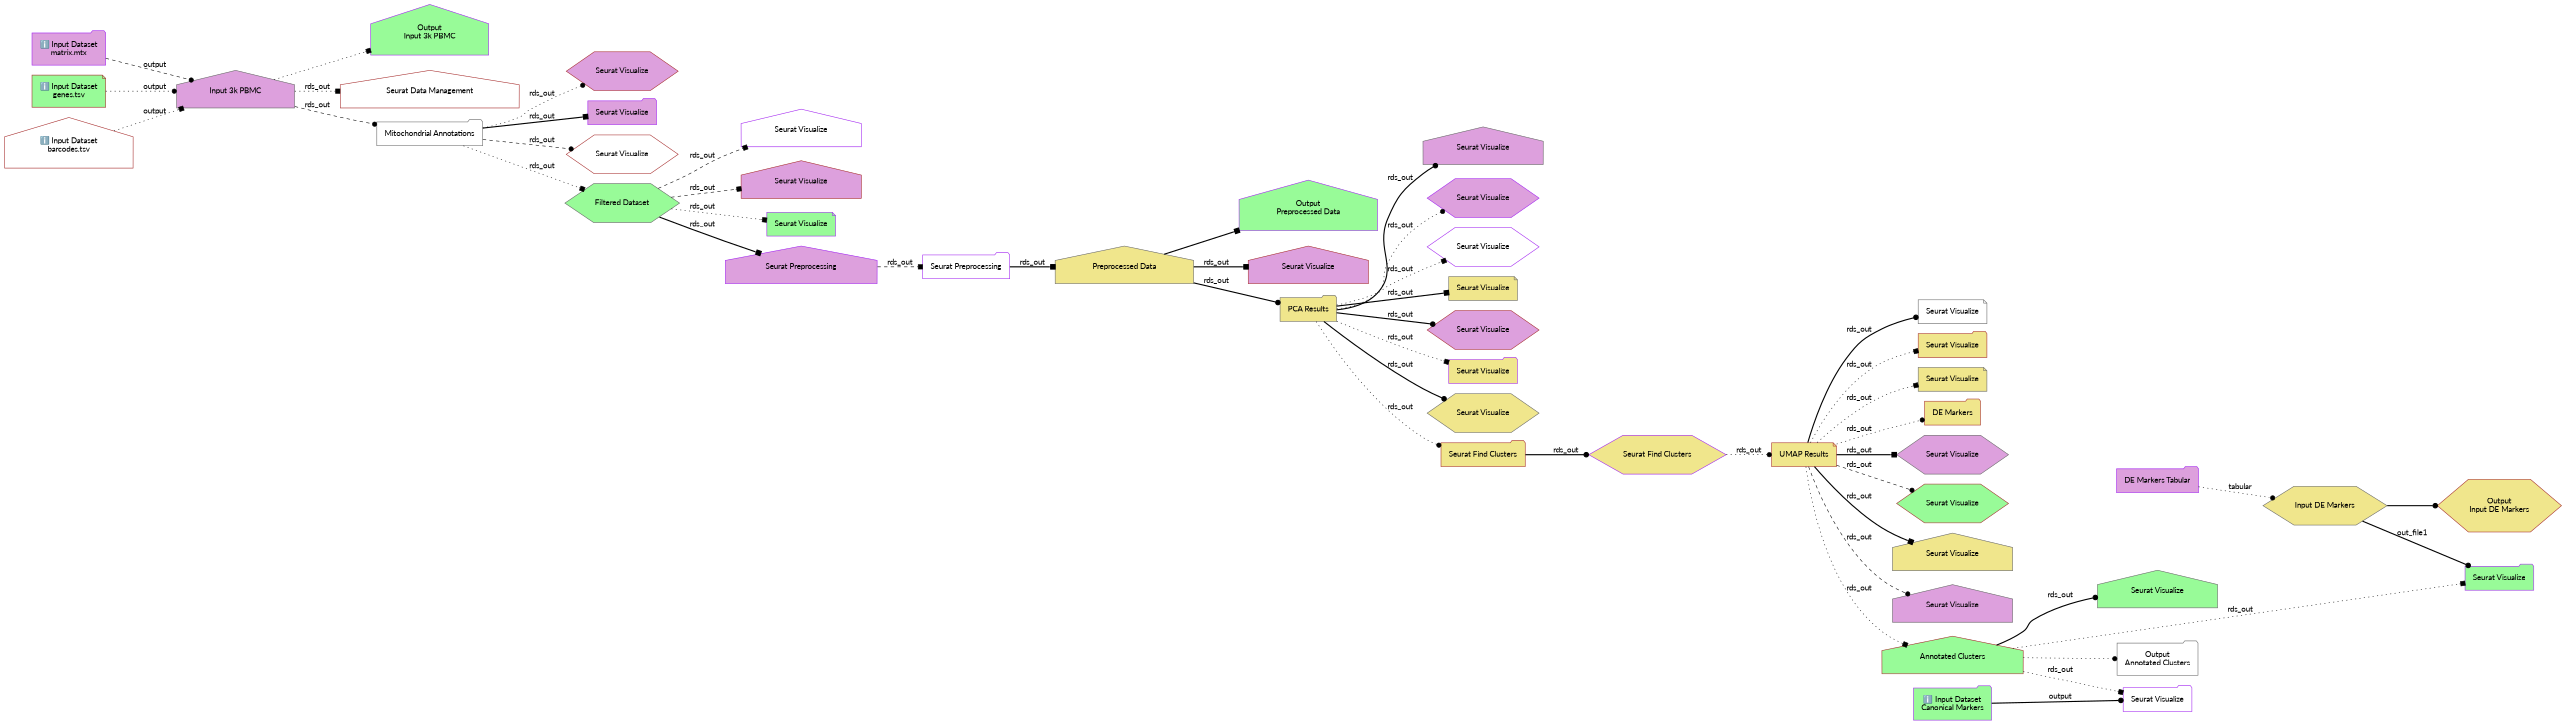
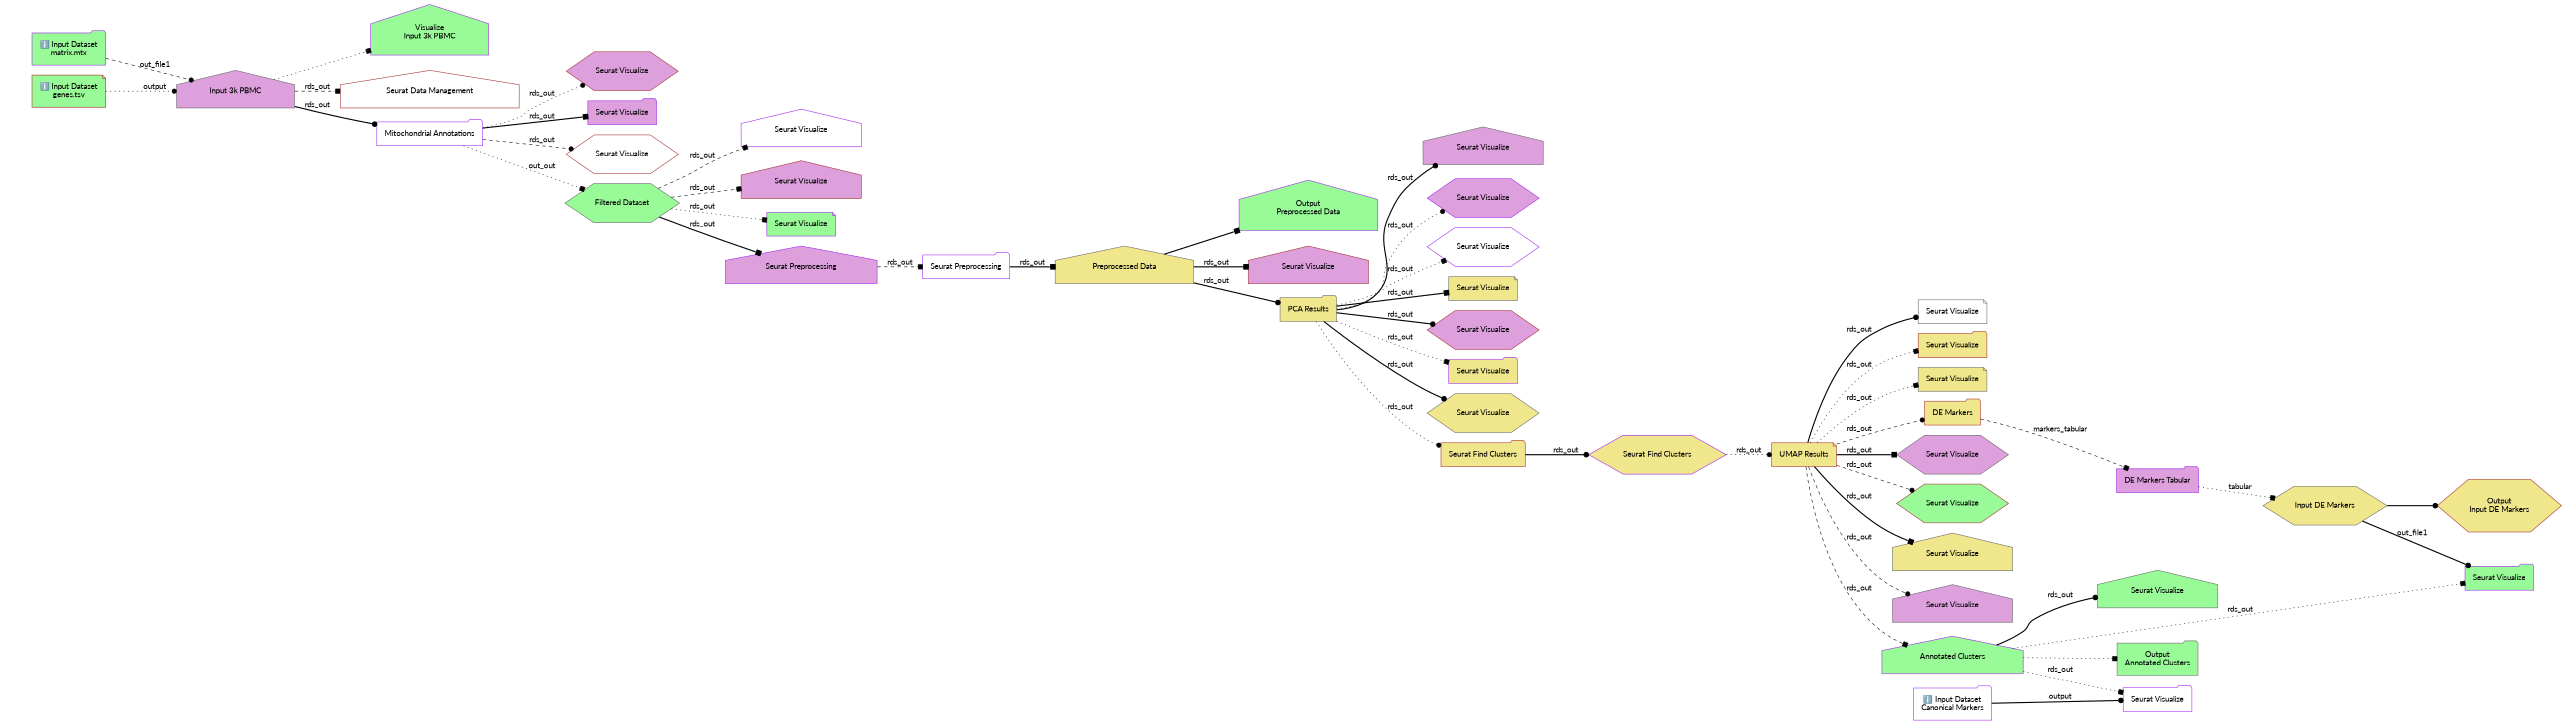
node "Output Input 3k PBMC": label "Output Input 3k PBMC" -> "Visualize Input 3k PBMC"
node "ℹ️ Input Dataset matrix.mtx": fillcolor plum -> palegreen
edge "ℹ️ Input Dataset matrix.mtx" -> "Input 3k PBMC": label "output" -> "out_file1"
edge "Input 3k PBMC" -> "Seurat Data Management": style dotted -> dashed
edge "Input 3k PBMC" -> "Mitochondrial Annotations": style dashed -> bold
node "Mitochondrial Annotations": color gray40 -> purple
node "ℹ️ Input Dataset barcodes.tsv": removed
edge "Mitochondrial Annotations" -> "Filtered Dataset": label "rds_out" -> "out_out"
edge "UMAP Results" -> "DE Markers": style dotted -> dashed
edge "DE Markers" -> "DE Markers Tabular": added, label "markers_tabular"
edge "DE Markers Tabular" -> "Input DE Markers": arrowhead dot -> box
edge "UMAP Results" -> "Annotated Clusters": style dotted -> dashed
node "Annotated Clusters": color brown -> purple
edge "Annotated Clusters" -> "Output Annotated Clusters": arrowhead dot -> box
node "Output Annotated Clusters": fillcolor white -> palegreen
node "ℹ️ Input Dataset Canonical Markers": fillcolor palegreen -> white
